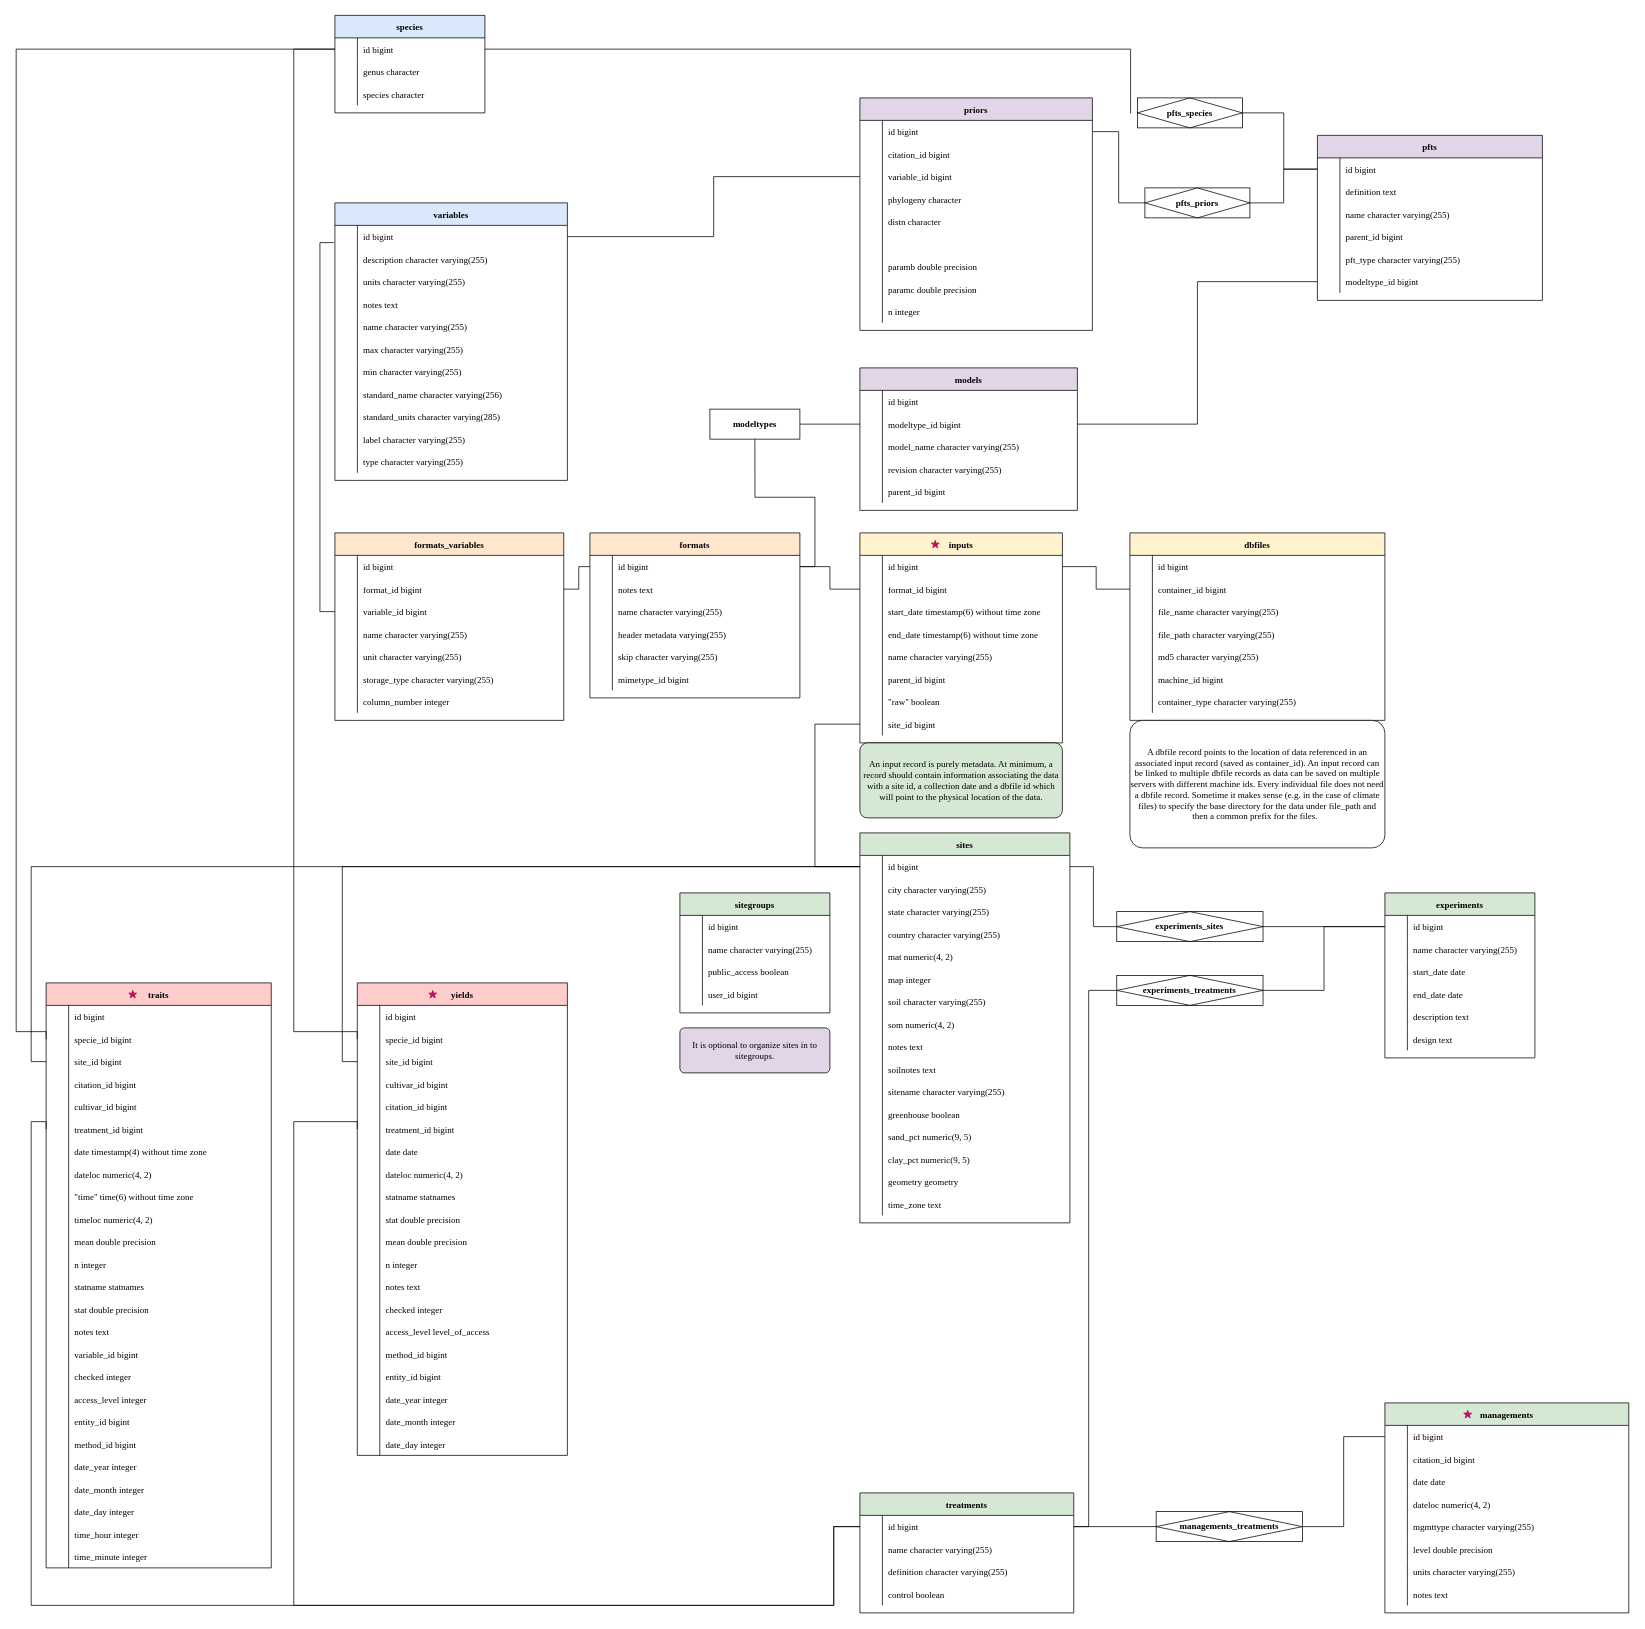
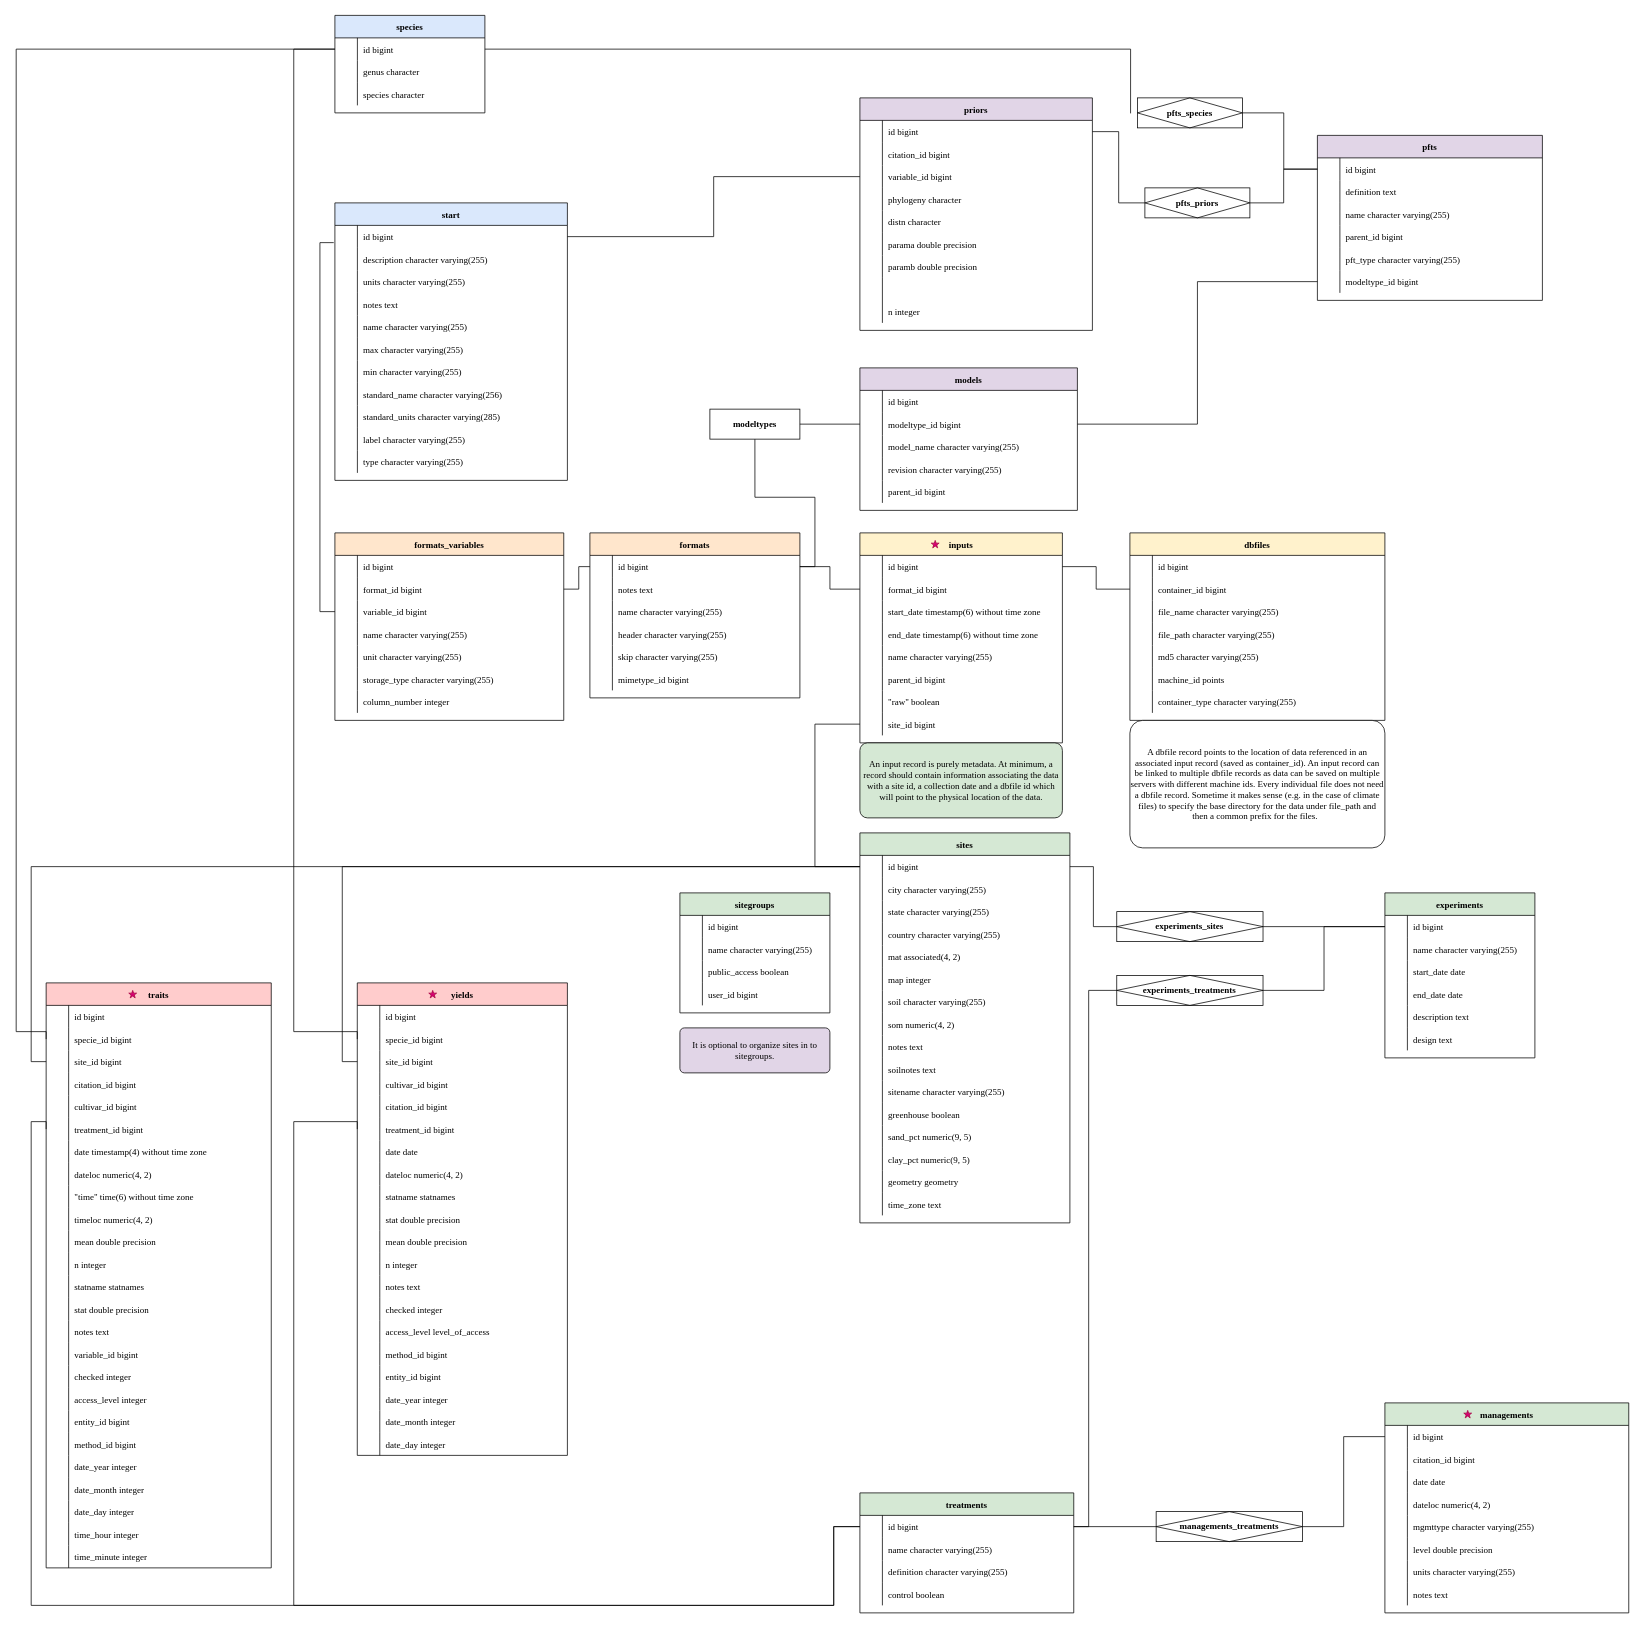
node "variables": label "variables" -> "start"
node "parama double precision": added
node "paramc double precision": removed
node "header metadata varying(255)": label "header metadata varying(255)" -> "header character varying(255)"
node "machine_id bigint": label "machine_id bigint" -> "machine_id points"
node "mat numeric(4, 2)": label "mat numeric(4, 2)" -> "mat associated(4, 2)"
